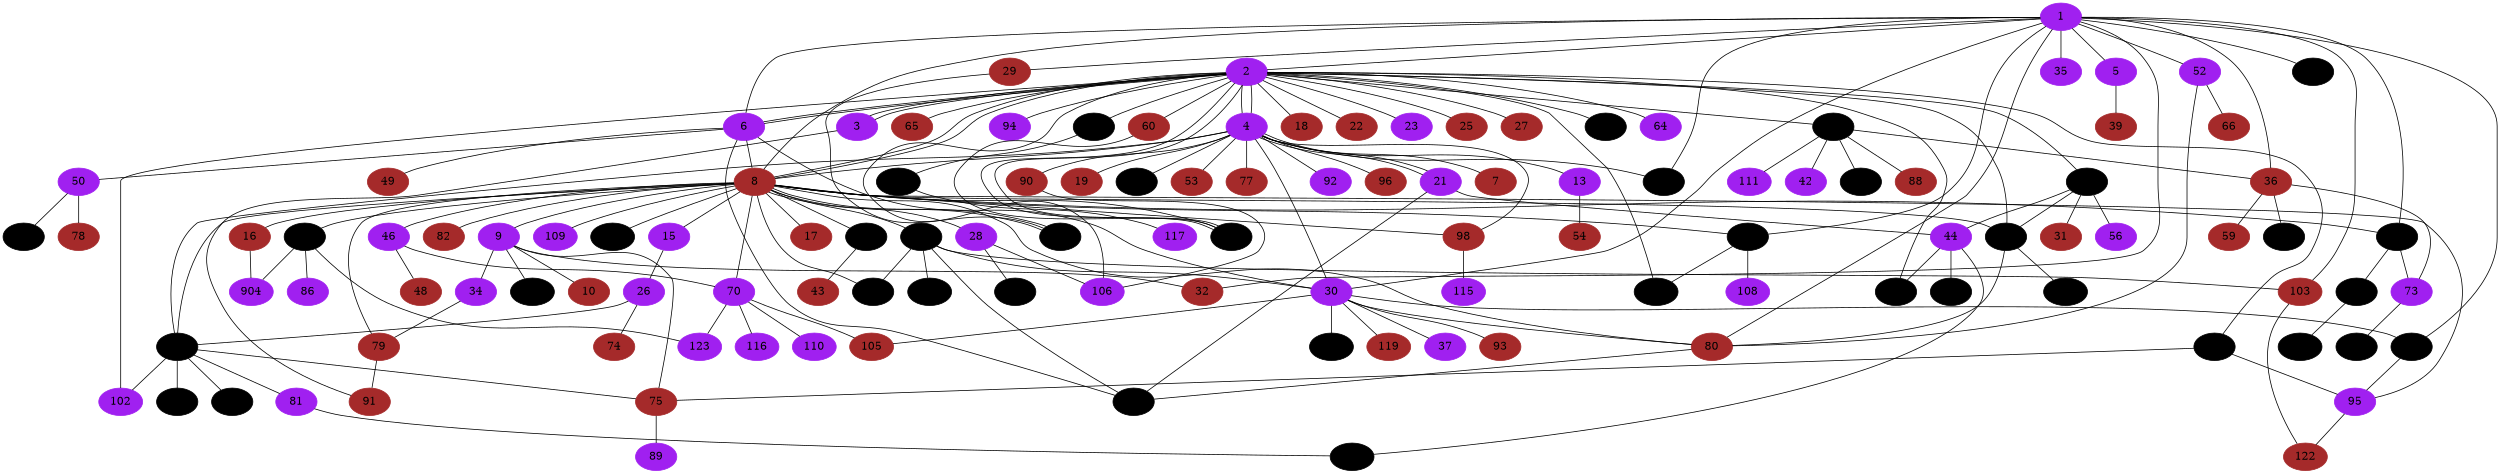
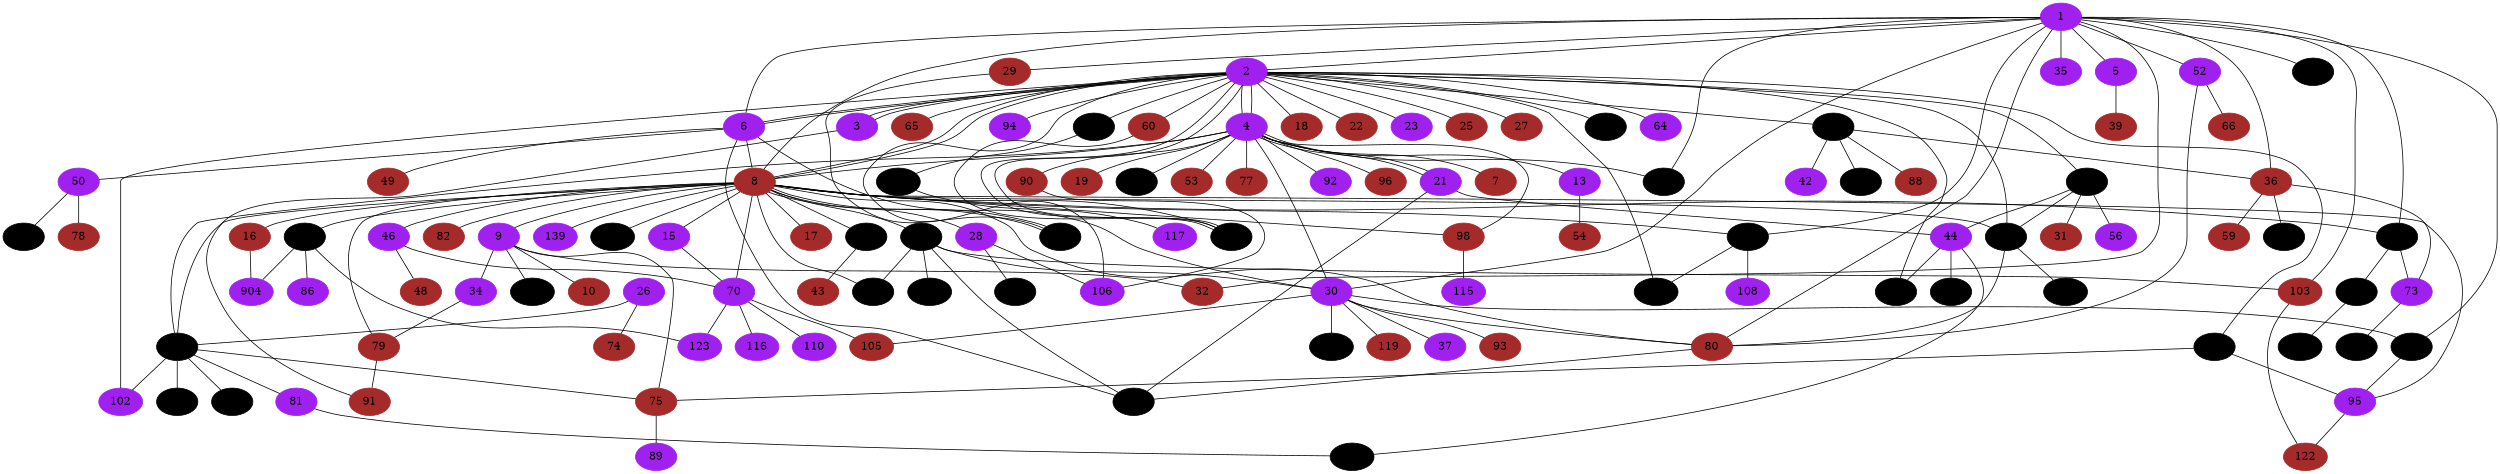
node "111": removed
node "109": label "109" -> "139"
edge "15" -- "26": now "15" -- "70"
